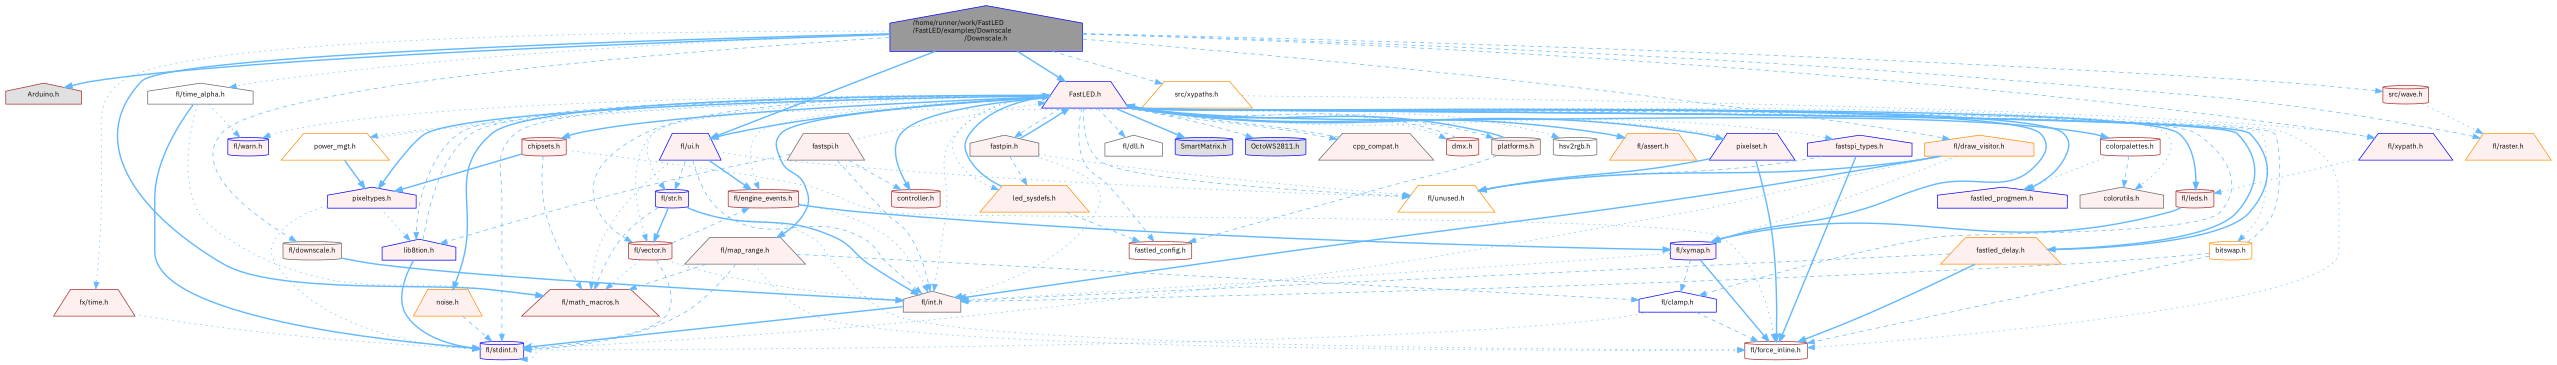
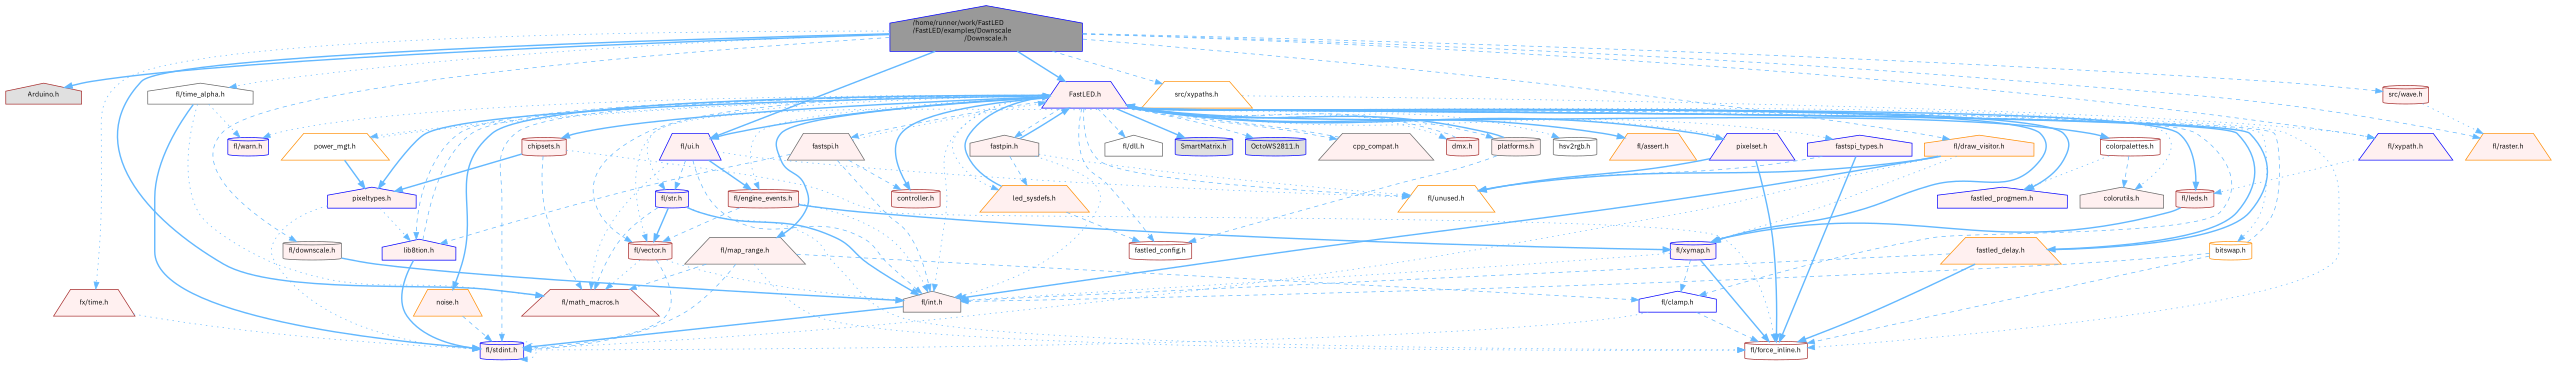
edge "FastLED.h" -> "fastspi.h": added
edge "fl/vector.h" -> "fl/engine_events.h": reversed
